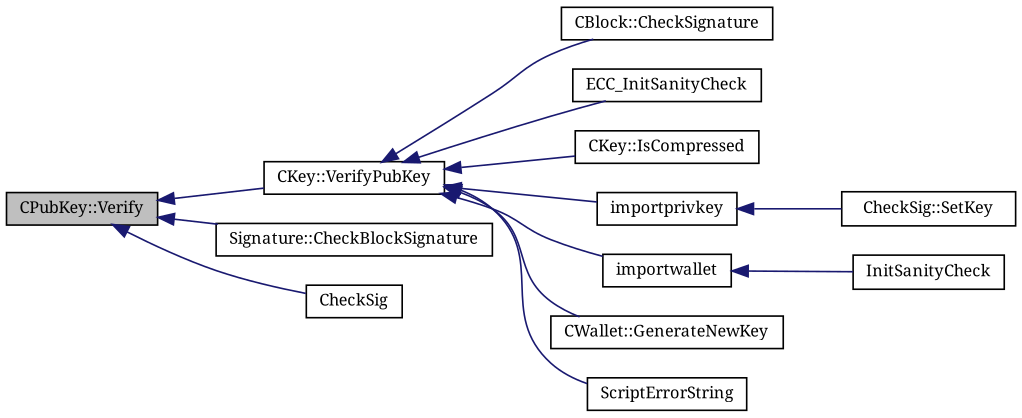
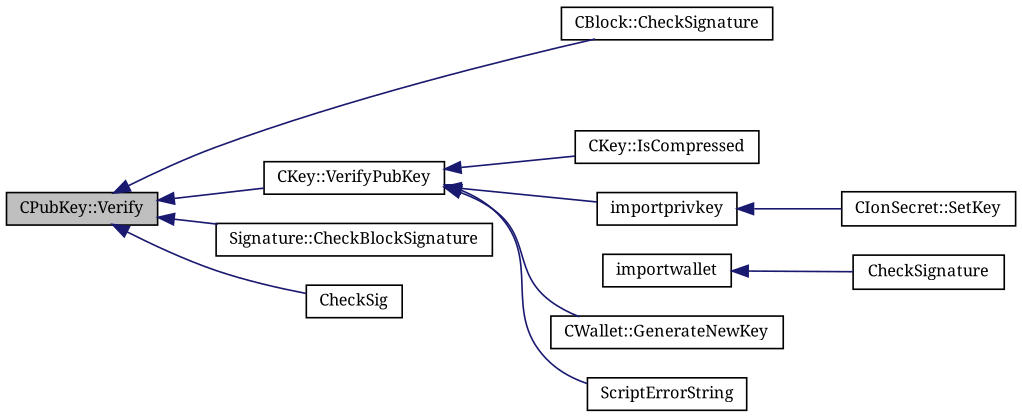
node "ECC_InitSanityCheck": removed
edge "CBlock::CheckSignature" -> "CKey::VerifyPubKey": now "CBlock::CheckSignature" -> "CPubKey::Verify"
node "CheckSig::SetKey": label "CheckSig::SetKey" -> "CIonSecret::SetKey"
edge "importwallet" -> "CKey::VerifyPubKey": removed
node "InitSanityCheck": label "InitSanityCheck" -> "CheckSignature"
